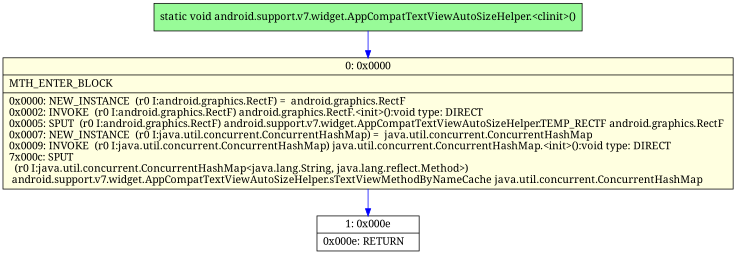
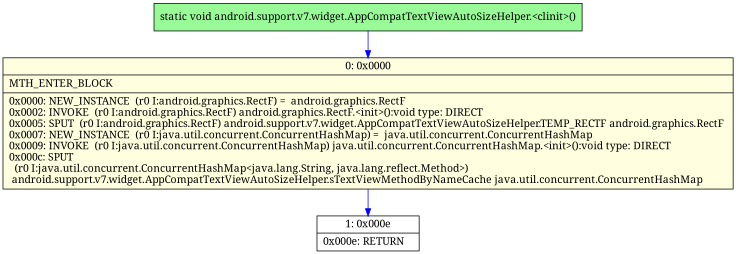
node "0: 0x0000": text "7x000c: SPUT" -> "0x000c: SPUT"
